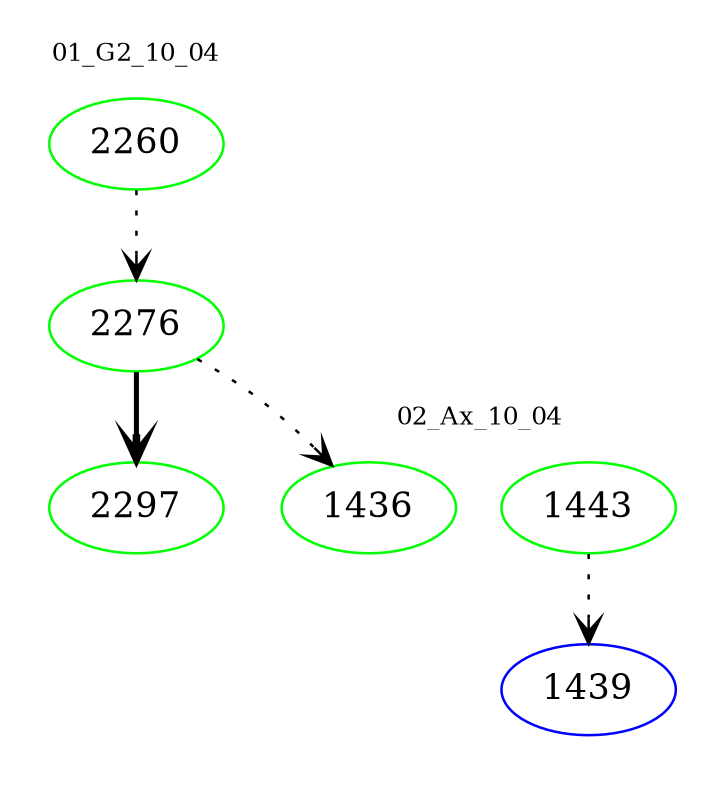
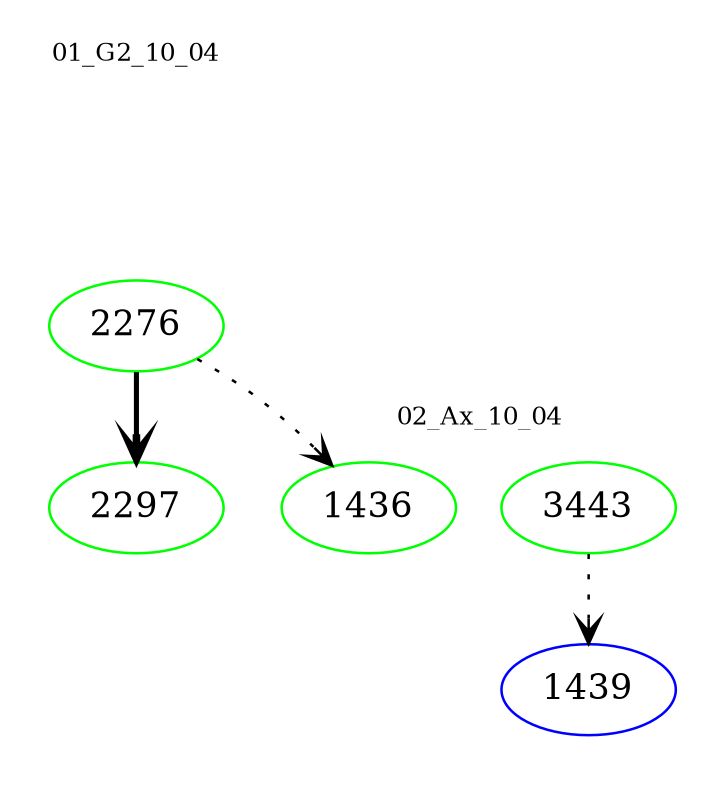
node "2260": removed
node "1443": label "1443" -> "3443"
